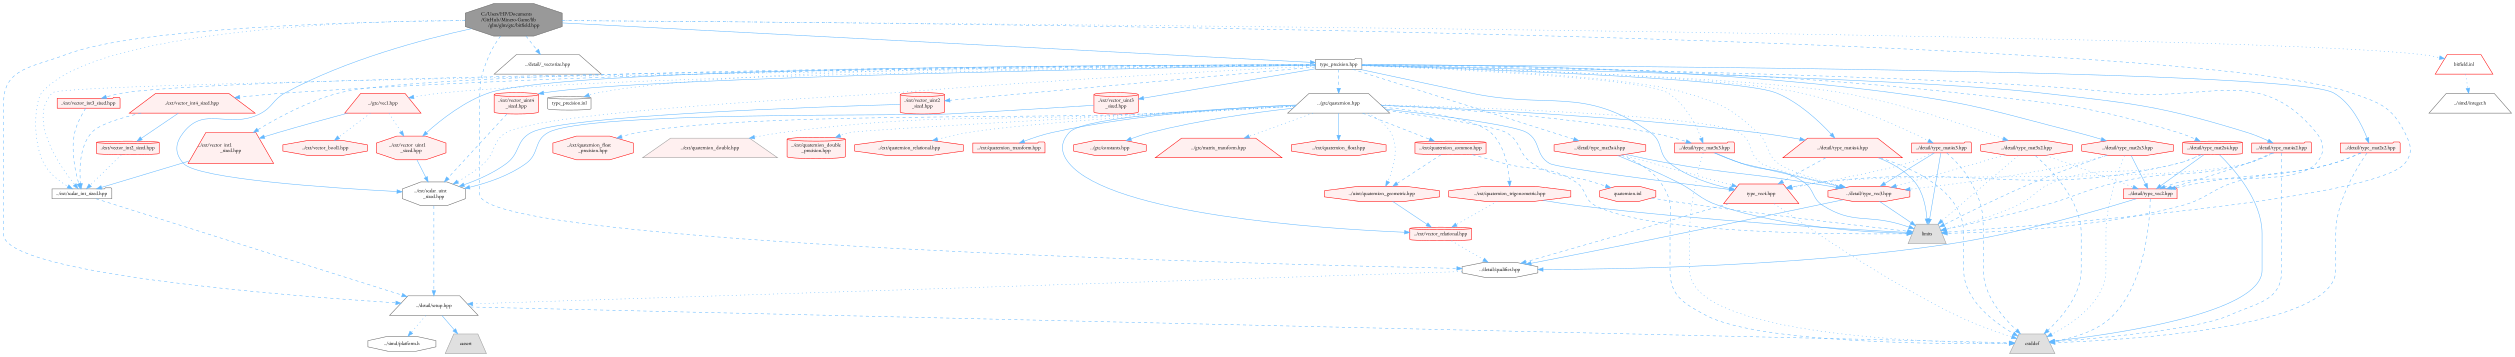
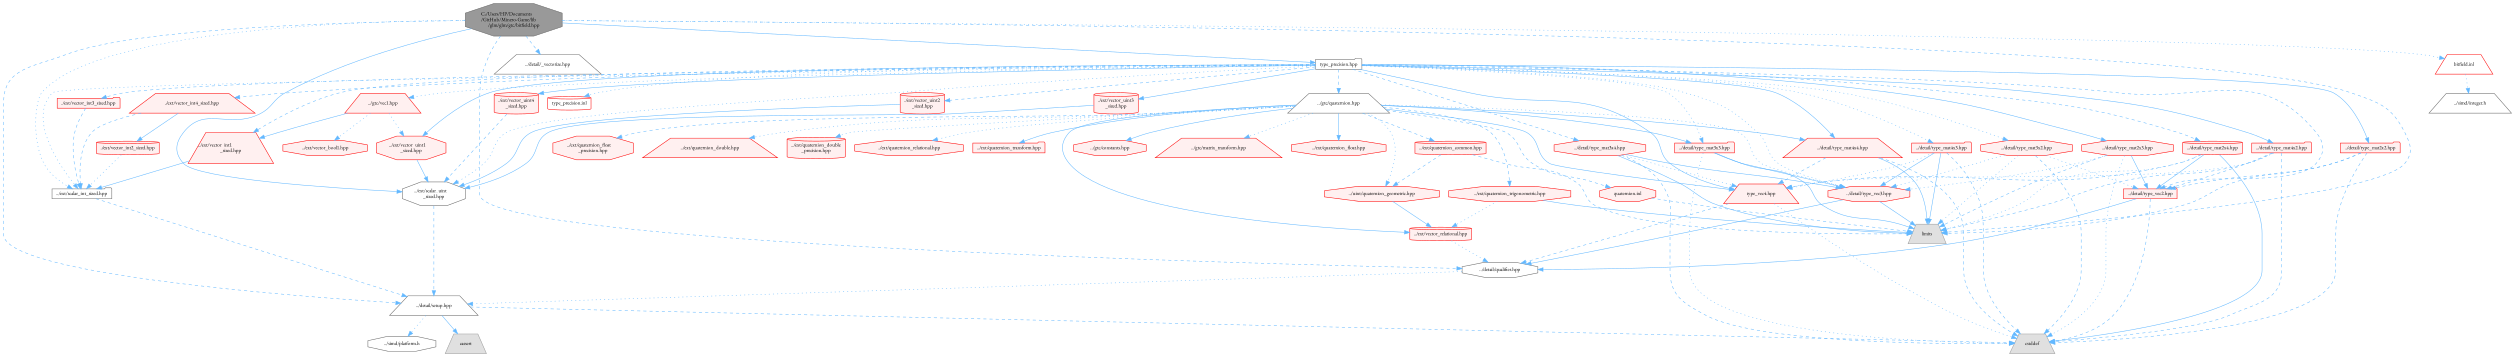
node "type_precision.inl": color grey40 -> red
edge "../gtc/quaternion.hpp" -> "../detail/type_mat3x3.hpp": style dashed -> solid
node "../ext/quaternion_double.hpp": color grey60 -> red
